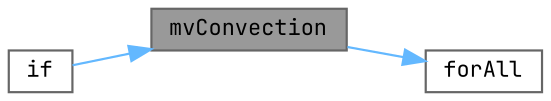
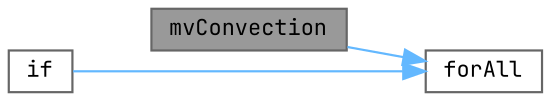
edge "if" -> "mvConvection": now "if" -> "forAll"
